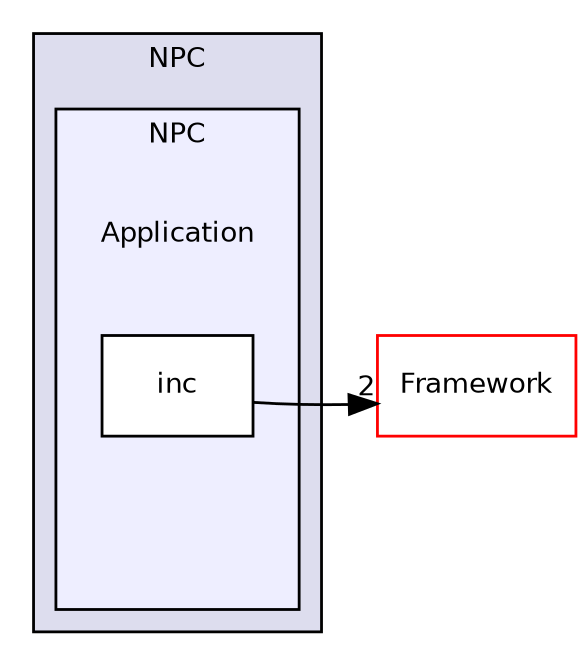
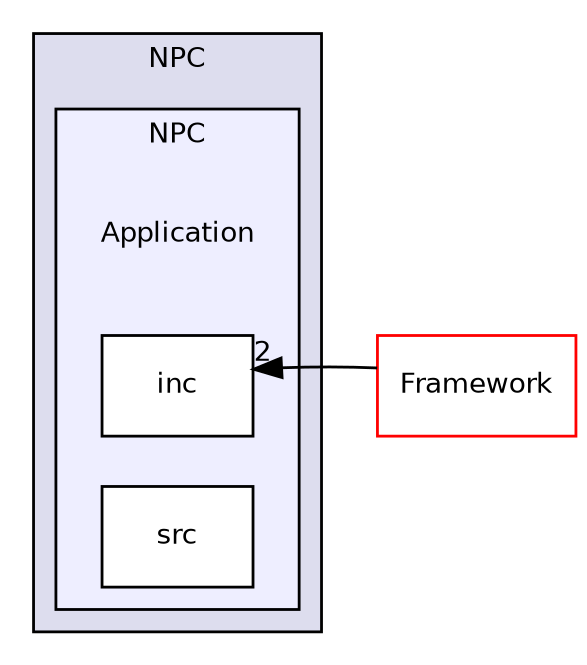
edge "inc" -> "Framework": reversed
node "src": added
